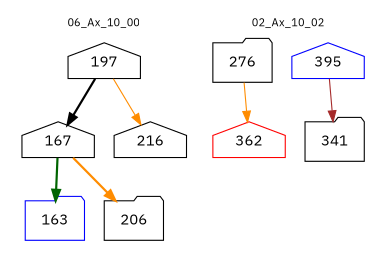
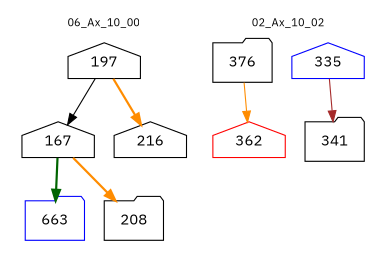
node "276": label "276" -> "376"
node "395": label "395" -> "335"
edge "197" -> "167": style bold -> solid
edge "197" -> "216": style solid -> bold
node "163": label "163" -> "663"
node "206": label "206" -> "208"
